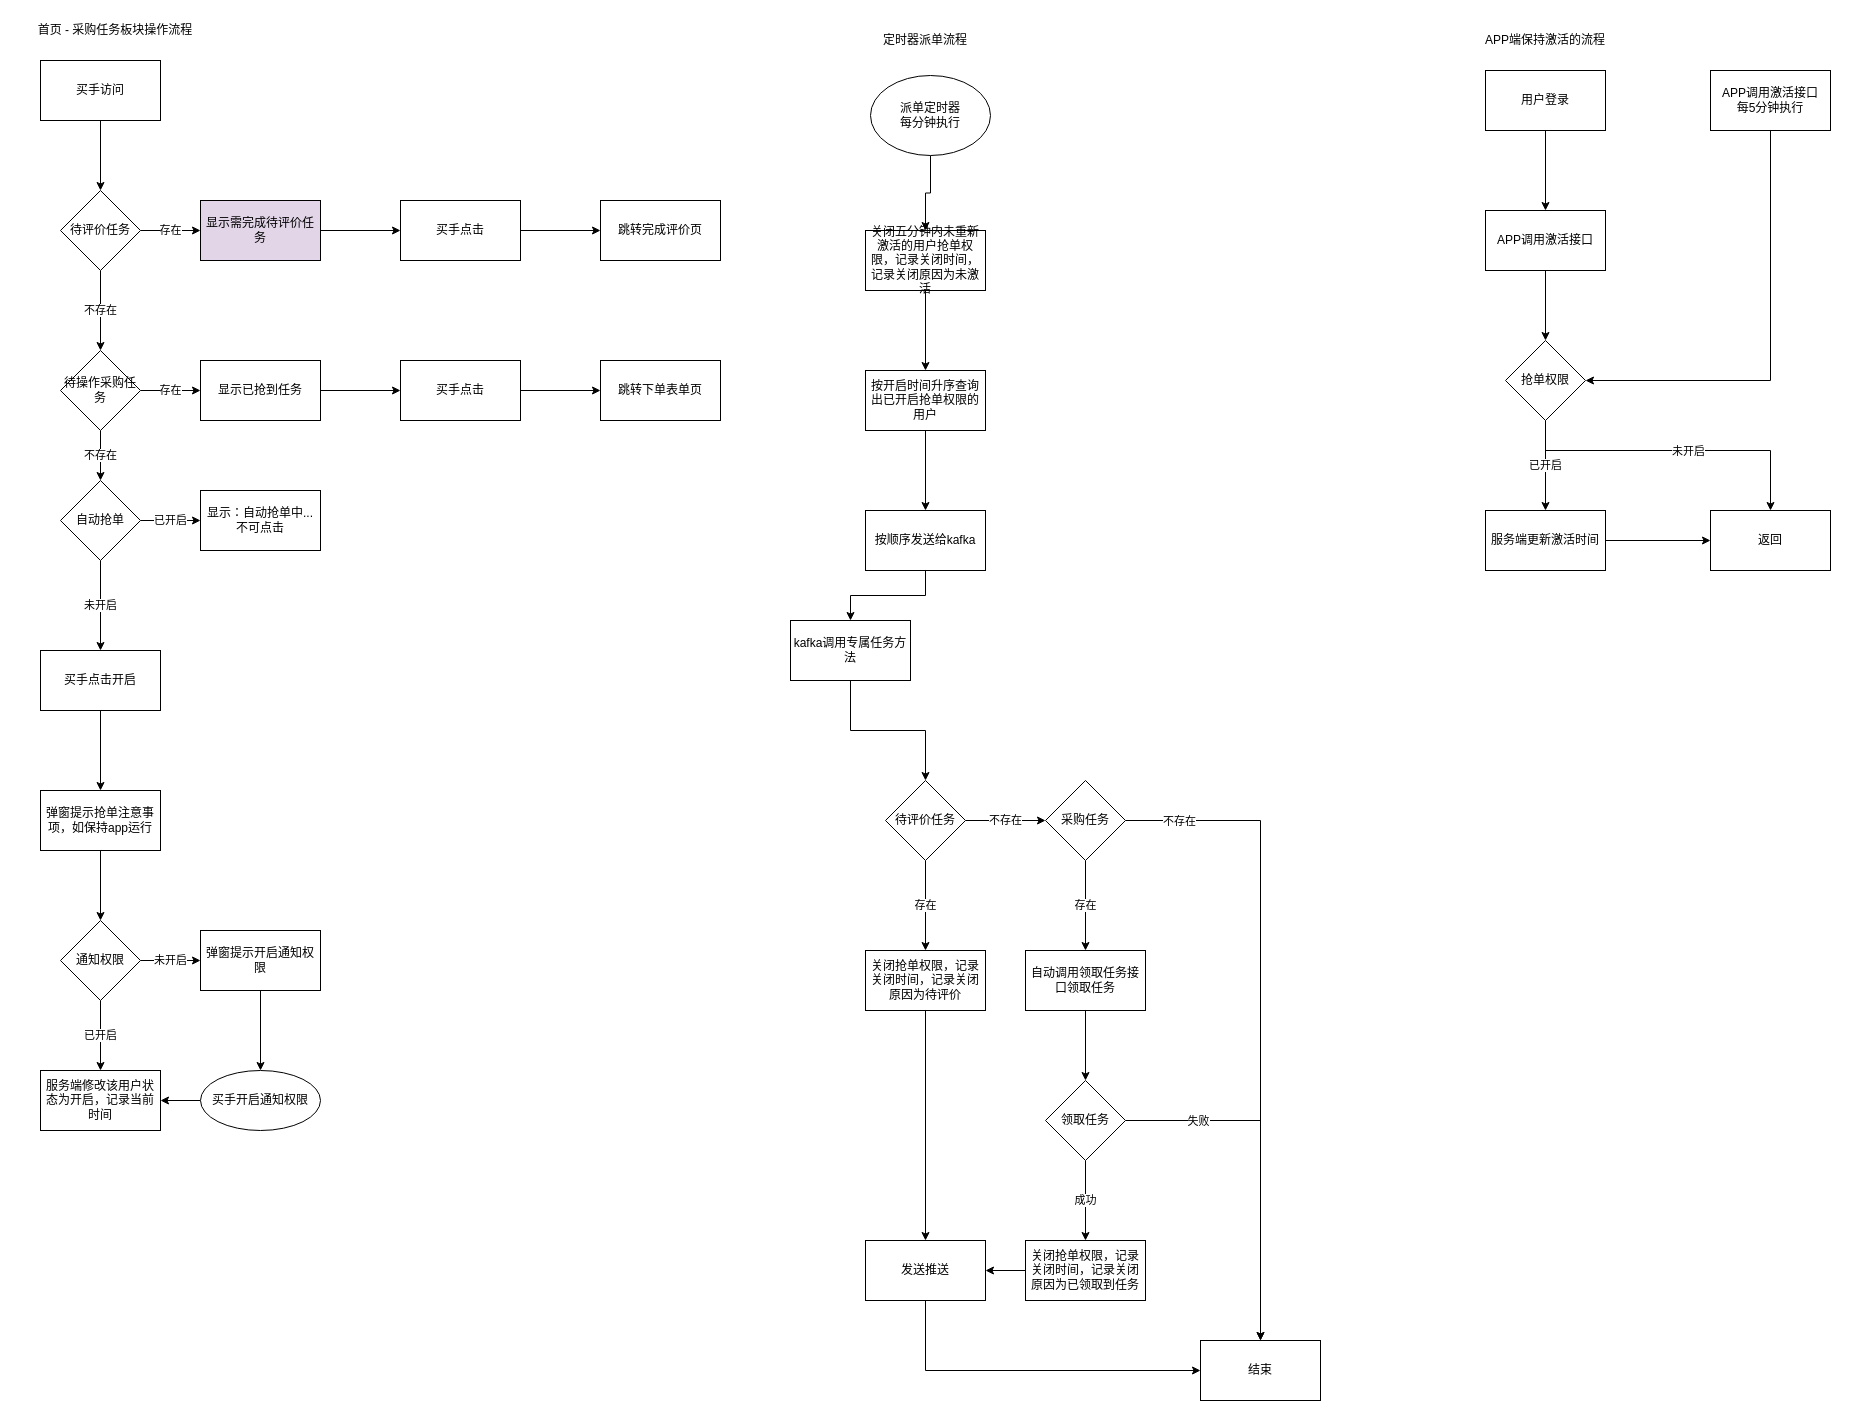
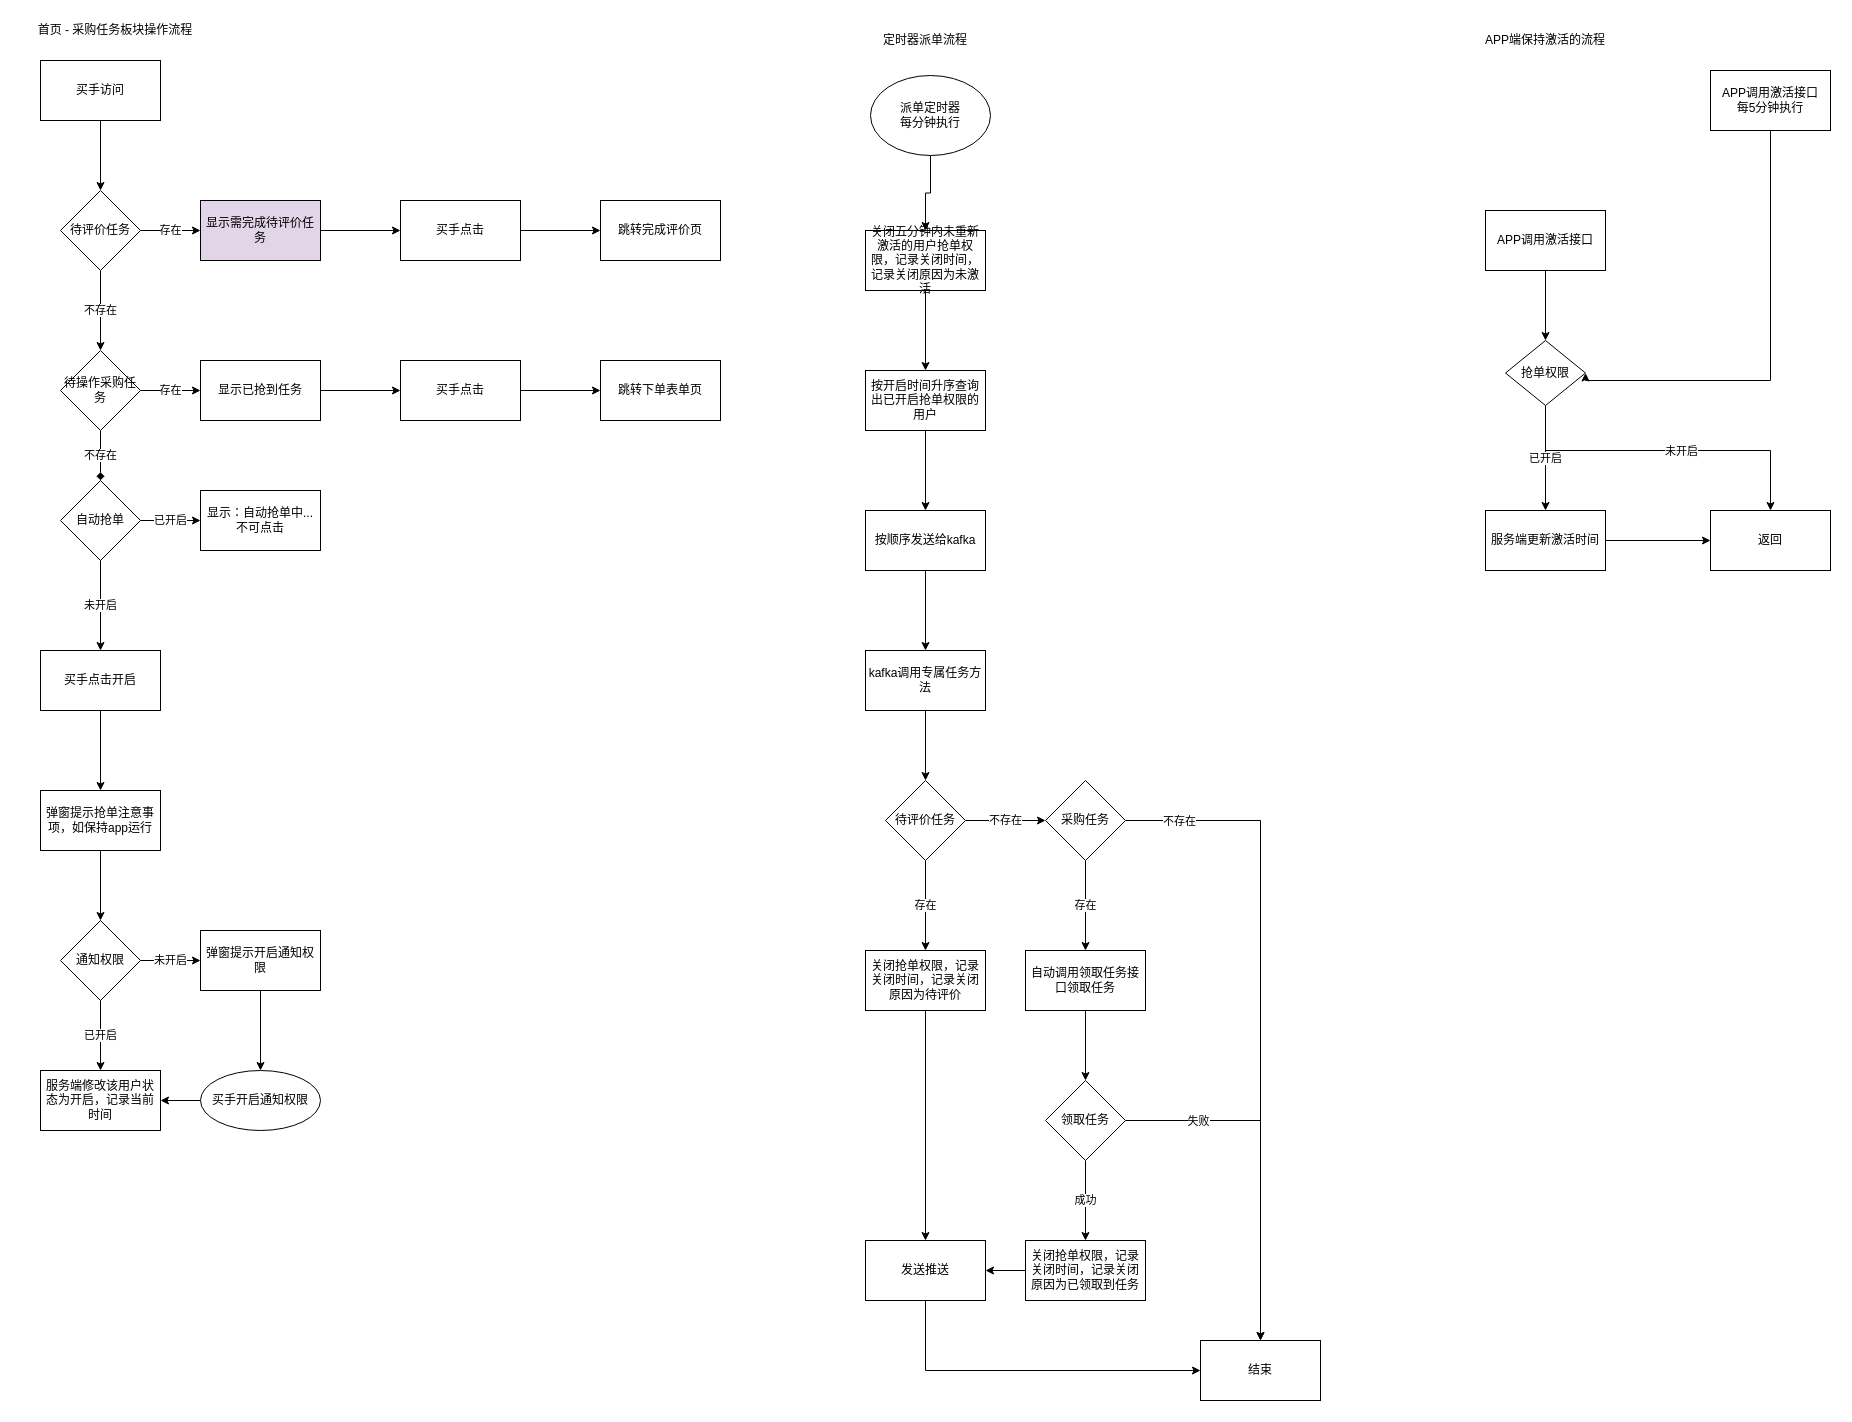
node "用户登录": removed
edge "用户登录" -> "APP调用激活接口": removed
node "抢单权限": size 80x80 -> 80x65
edge "待操作采购任务" -> "自动抢单": arrowhead classic -> diamond
node "kafka调用专属任务方法": moved (851, 651) -> (926, 681)
